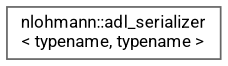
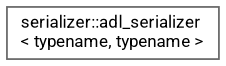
node "nlohmann::adl_serializer < typename, typename >": label "nlohmann::adl_serializer < typename, typename >" -> "serializer::adl_serializer < typename, typename >"
